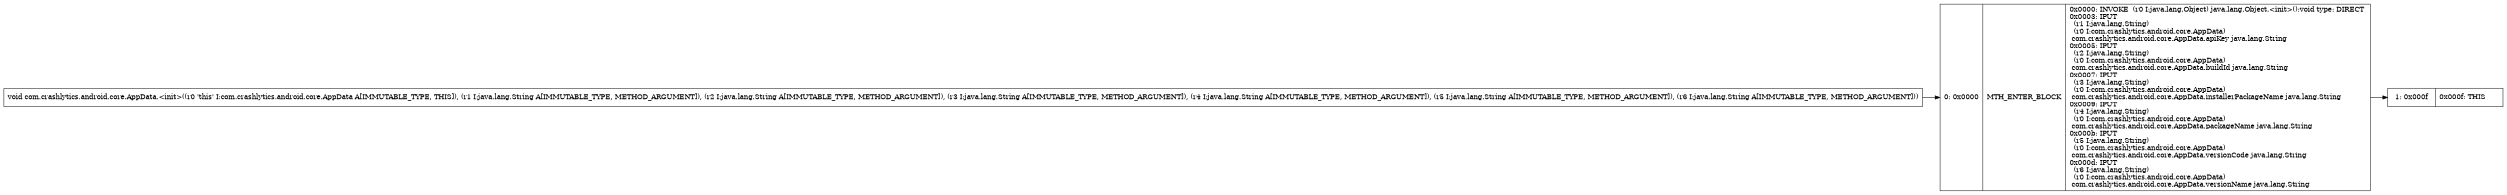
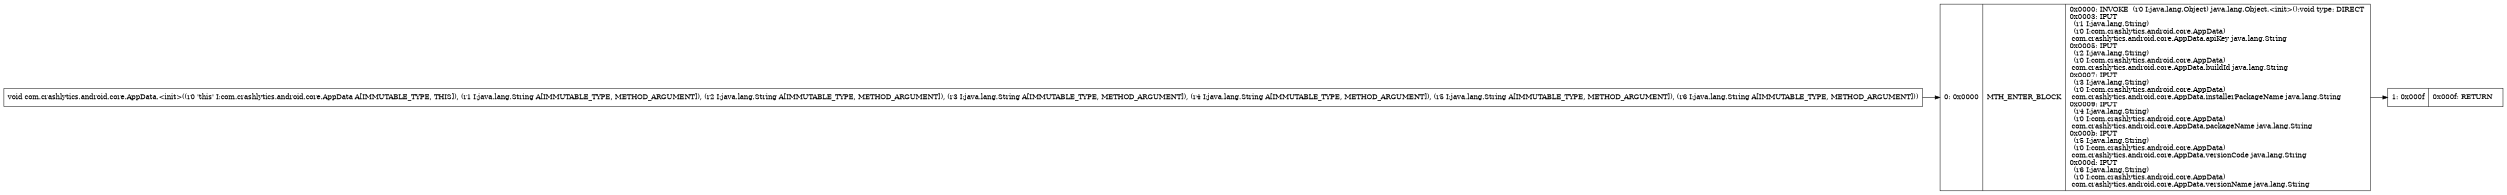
node "1: 0x000f": text "0x000f: THIS" -> "0x000f: RETURN"
